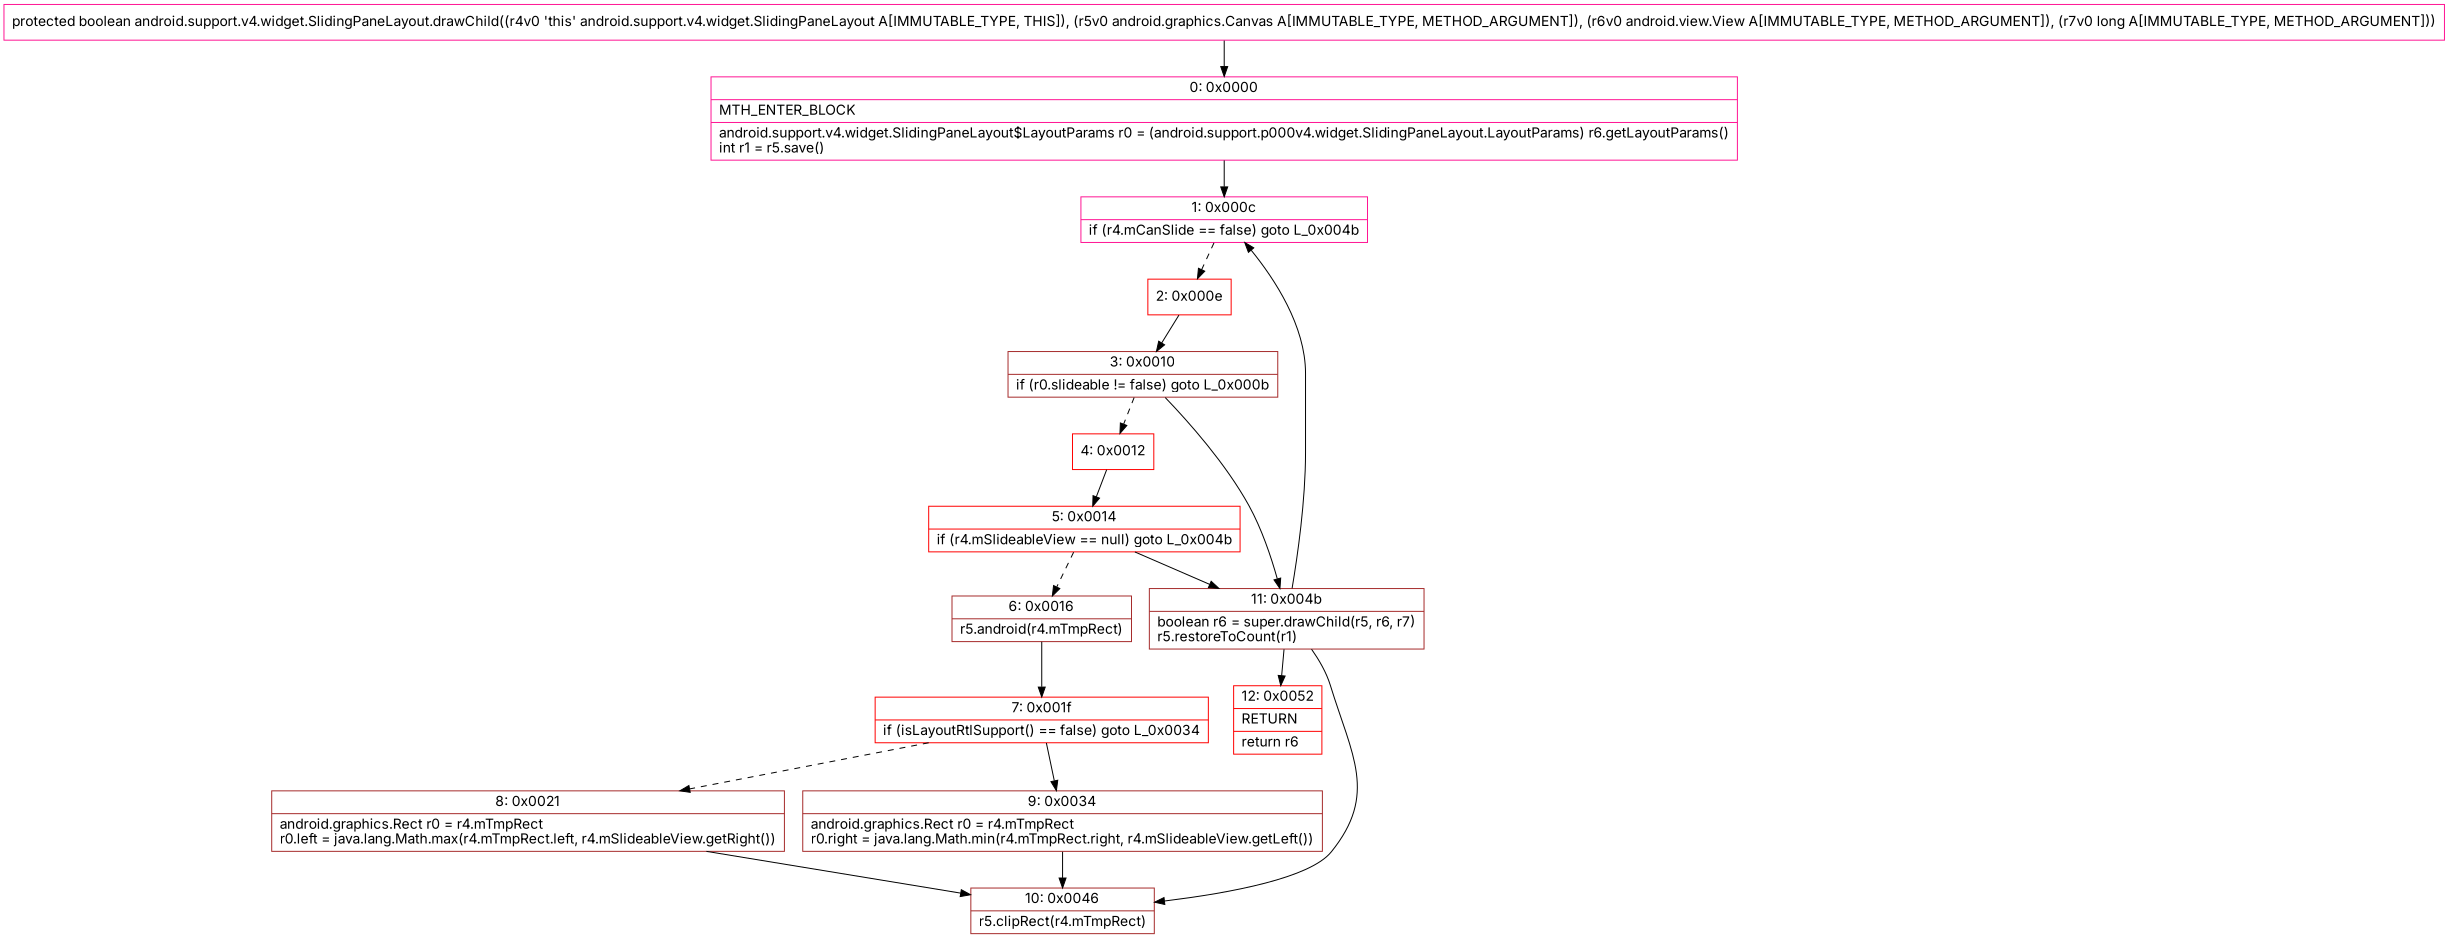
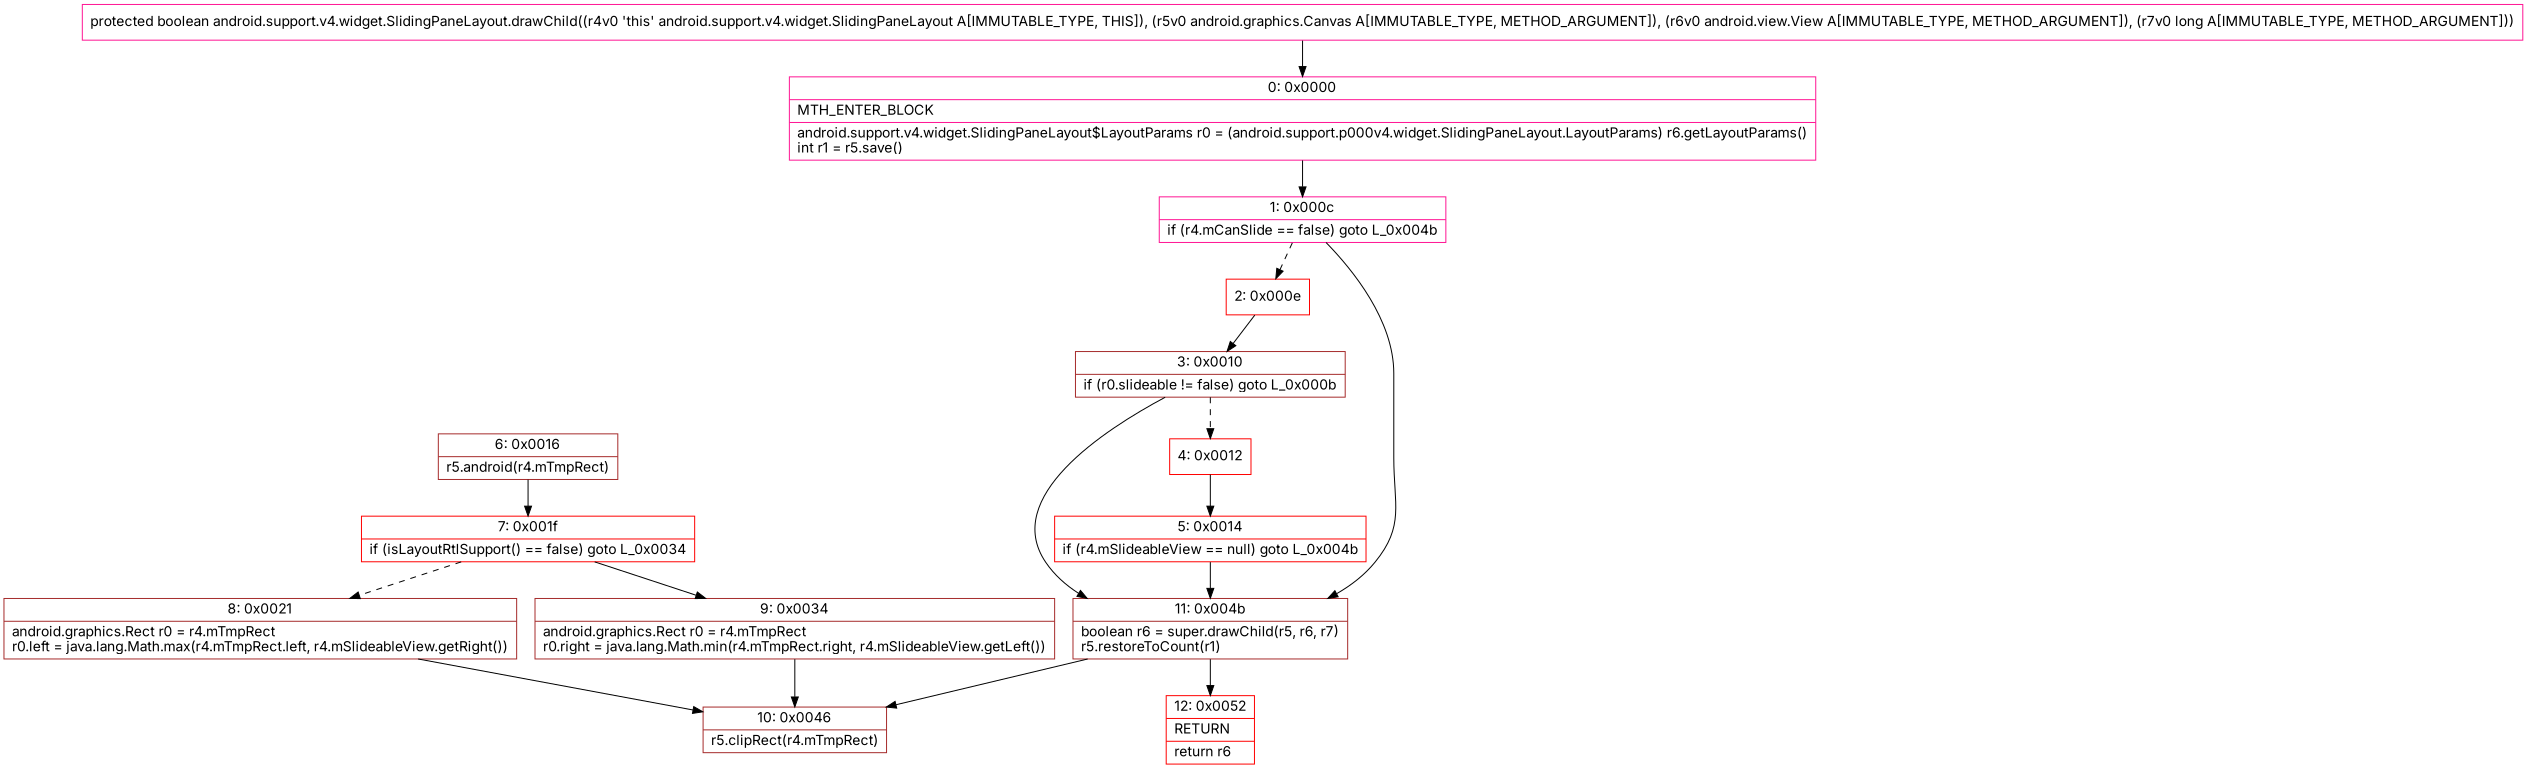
edge "11: 0x004b" -> "1: 0x000c": reversed
edge "5: 0x0014" -> "6: 0x0016": removed
